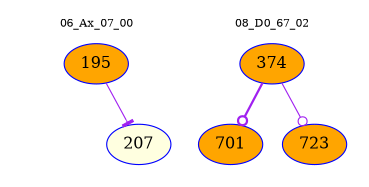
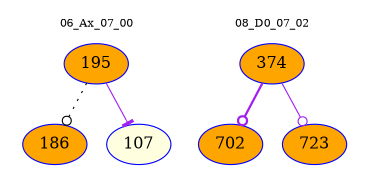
cluster "08_D0_67_02": label "08_D0_67_02" -> "08_D0_07_02"
node "186": added
node "207": label "207" -> "107"
node "701": label "701" -> "702"
